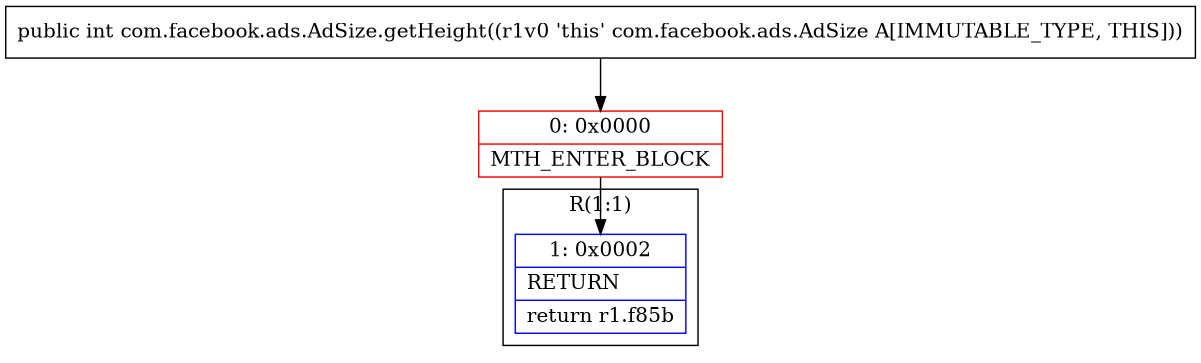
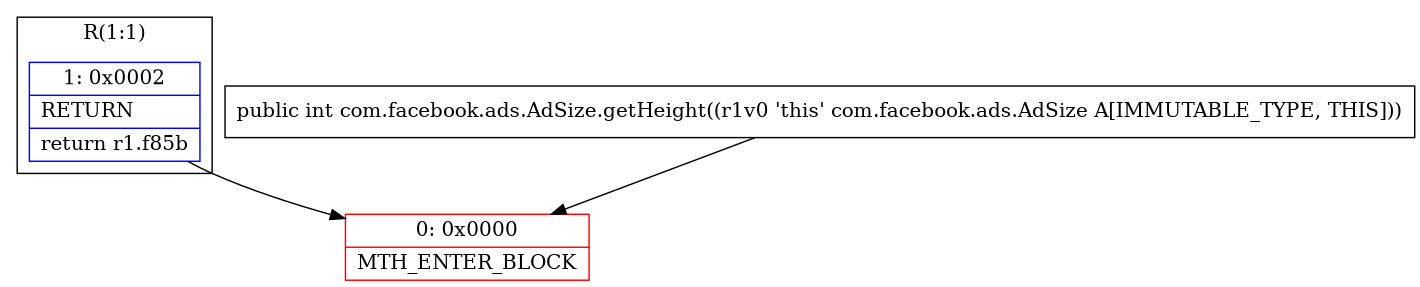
edge "0: 0x0000" -> "1: 0x0002": reversed
